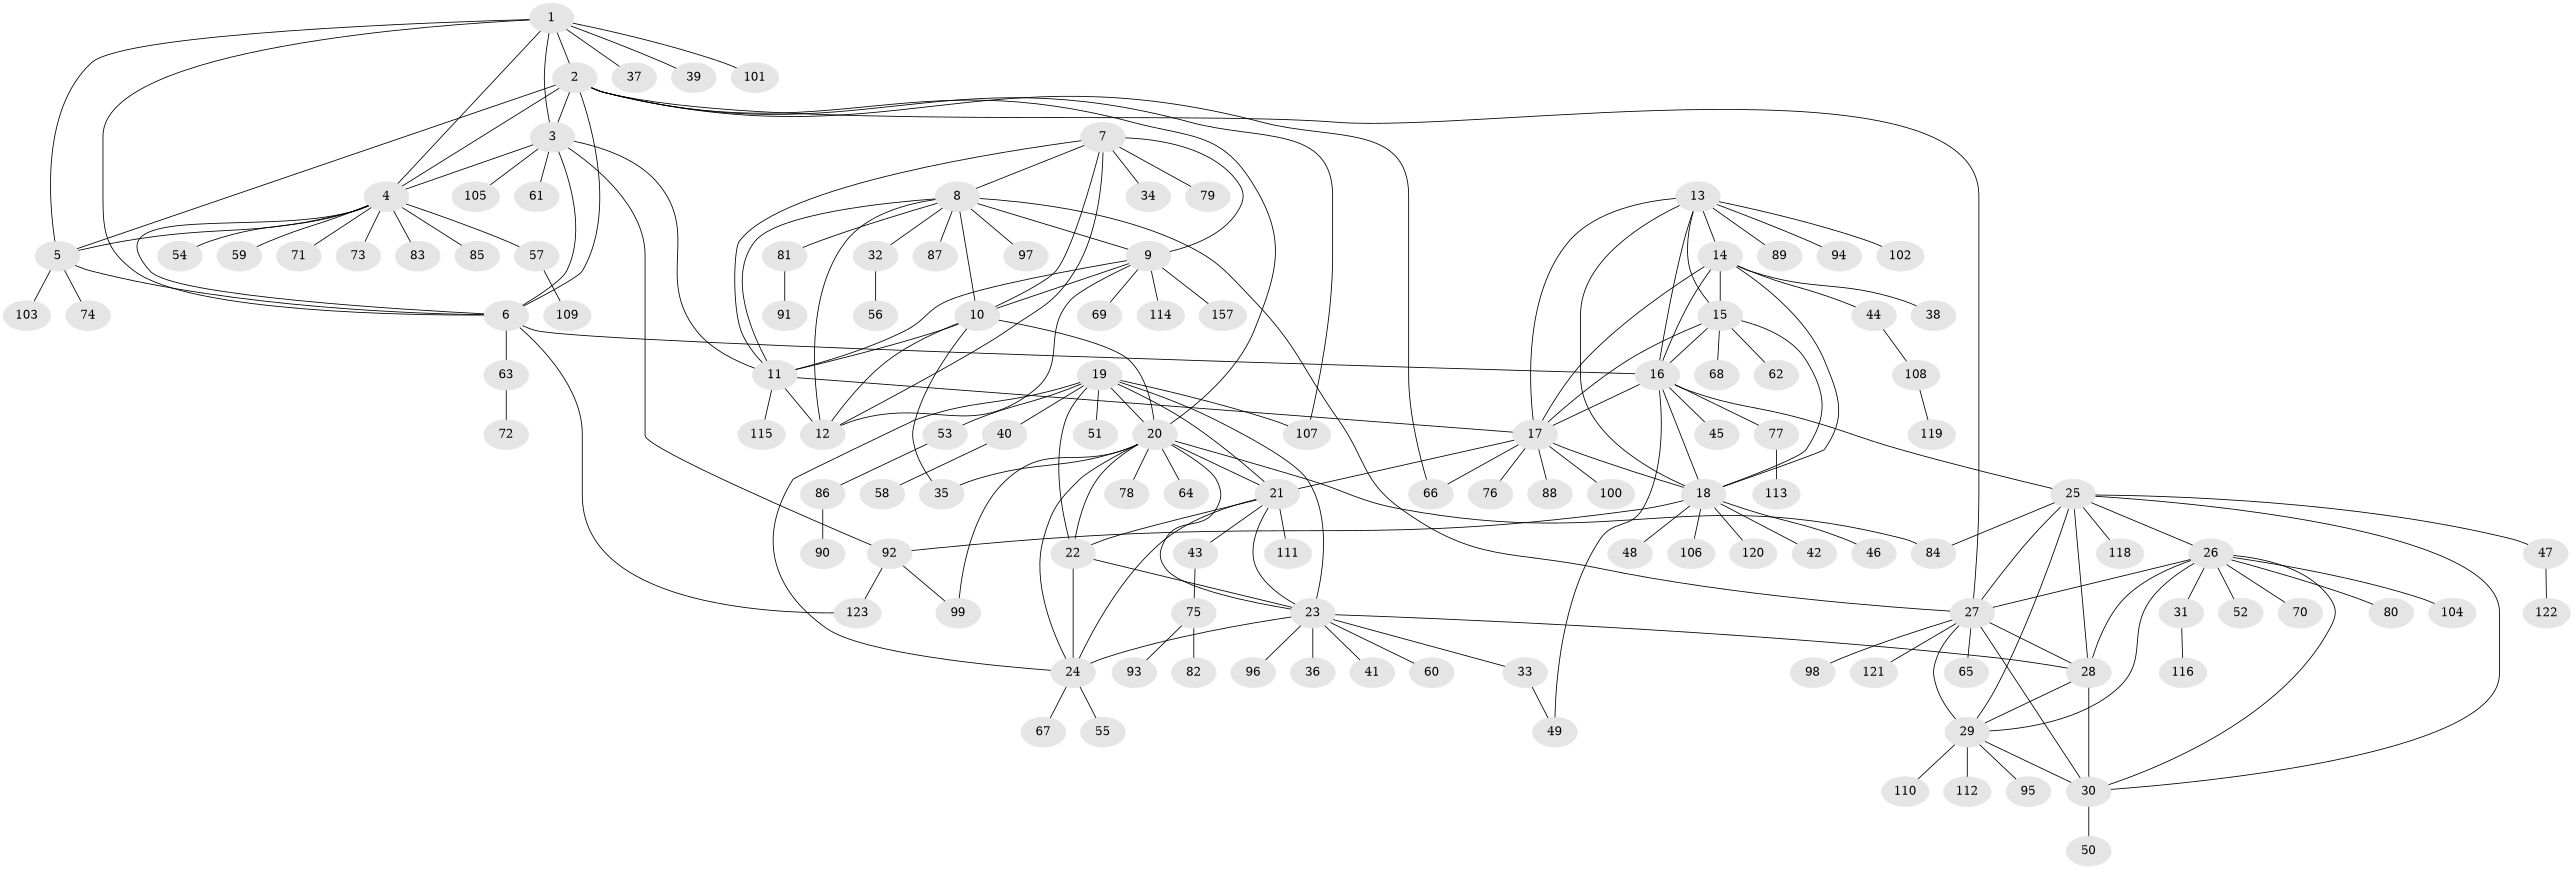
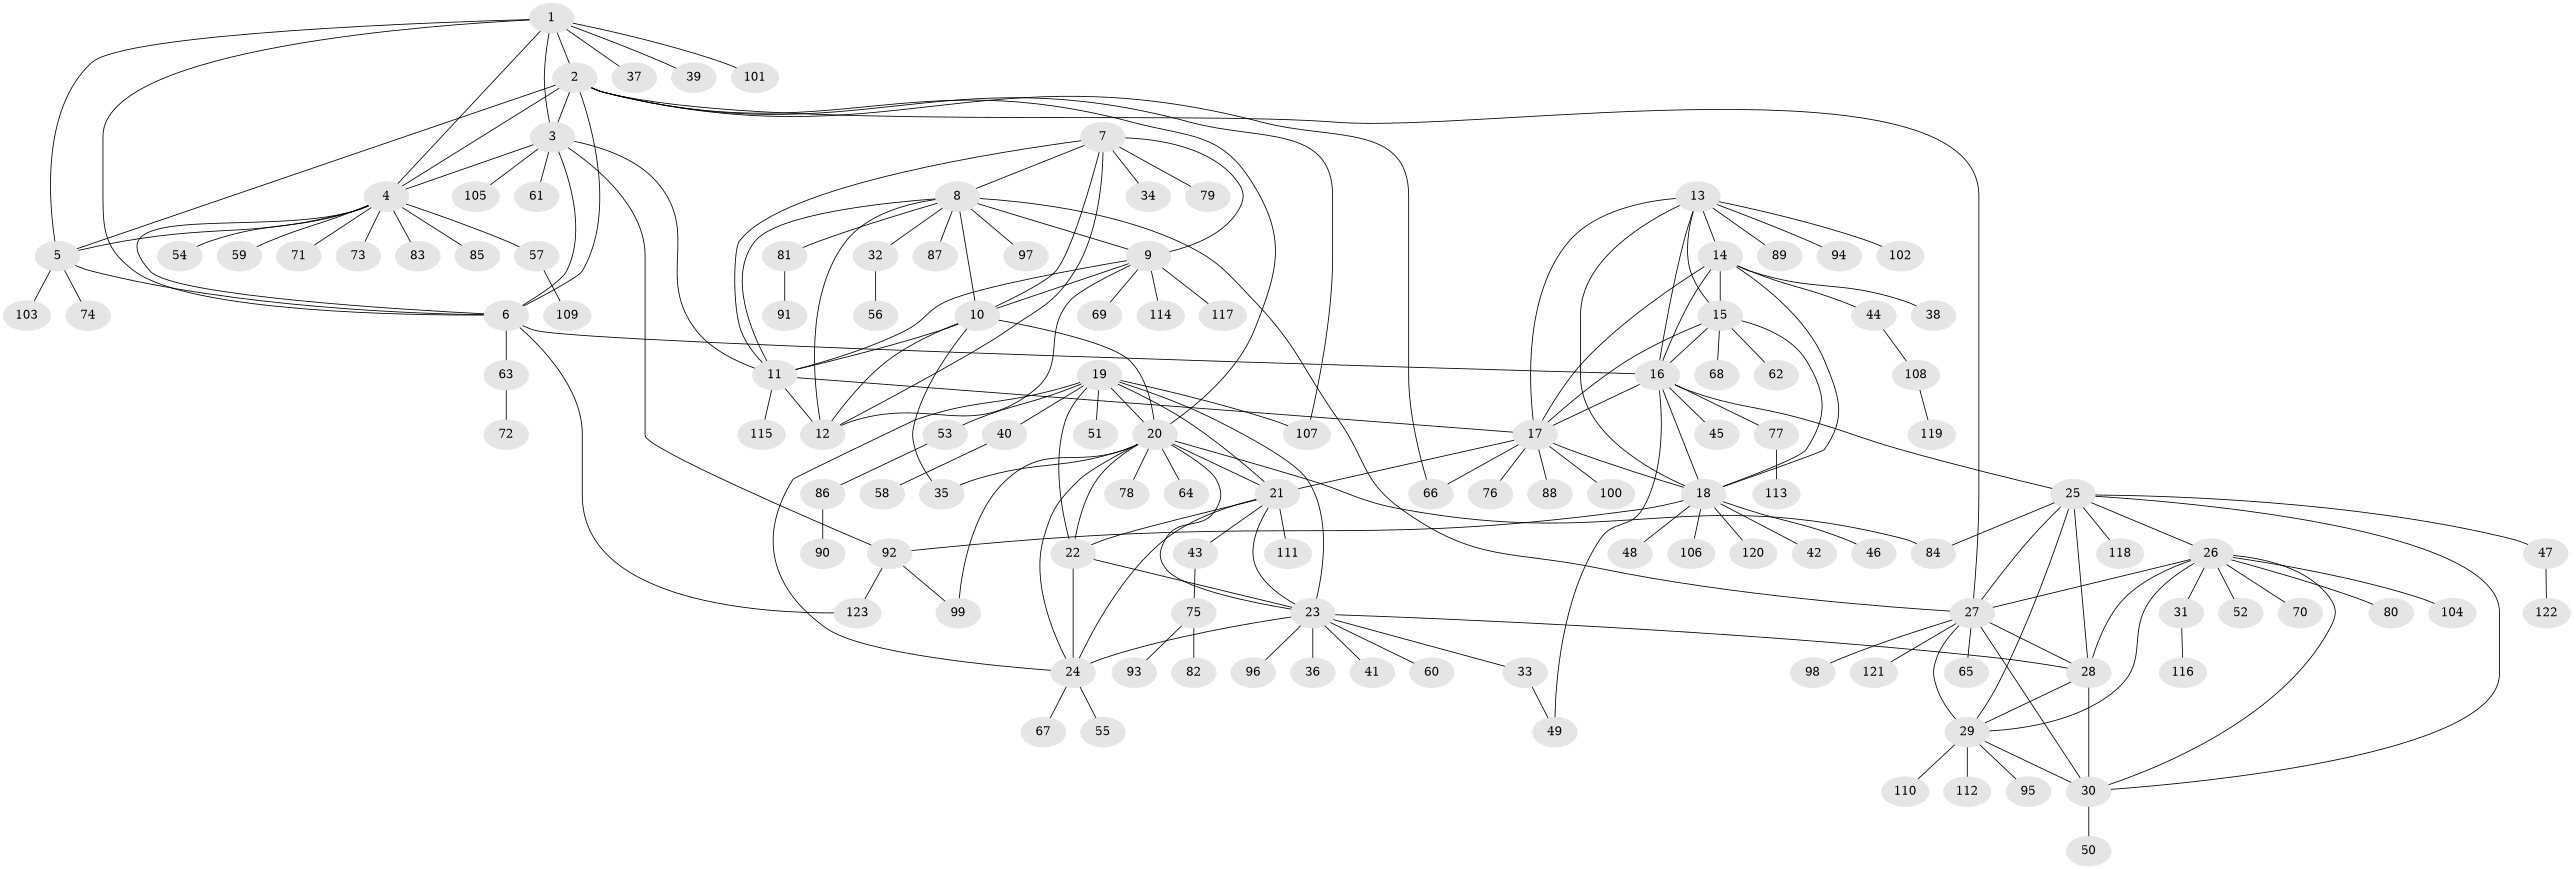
node "157": label "157" -> "117"
